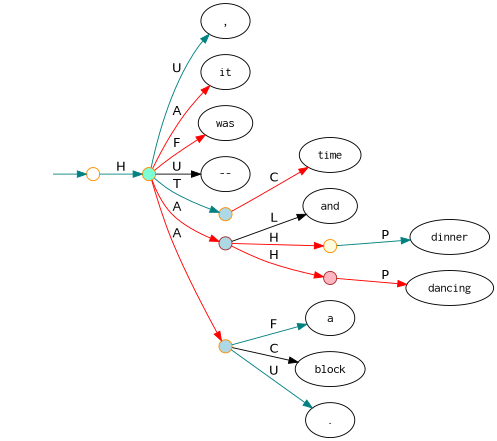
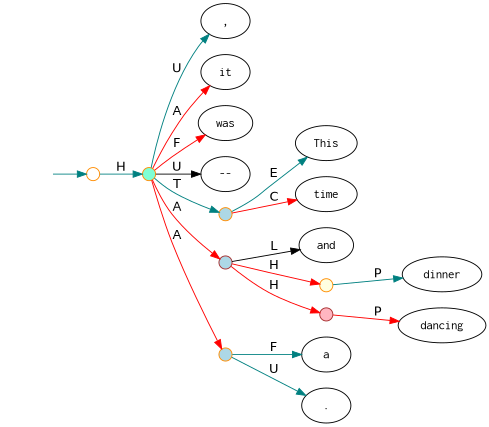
node "This": added
node "block": removed
